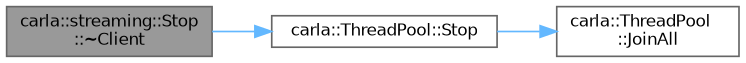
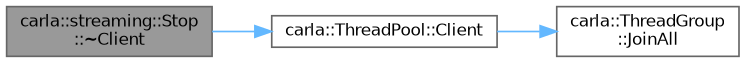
node "carla::ThreadPool::Stop": label "carla::ThreadPool::Stop" -> "carla::ThreadPool::Client"
node "carla::ThreadPool ::JoinAll": label "carla::ThreadPool ::JoinAll" -> "carla::ThreadGroup ::JoinAll"
